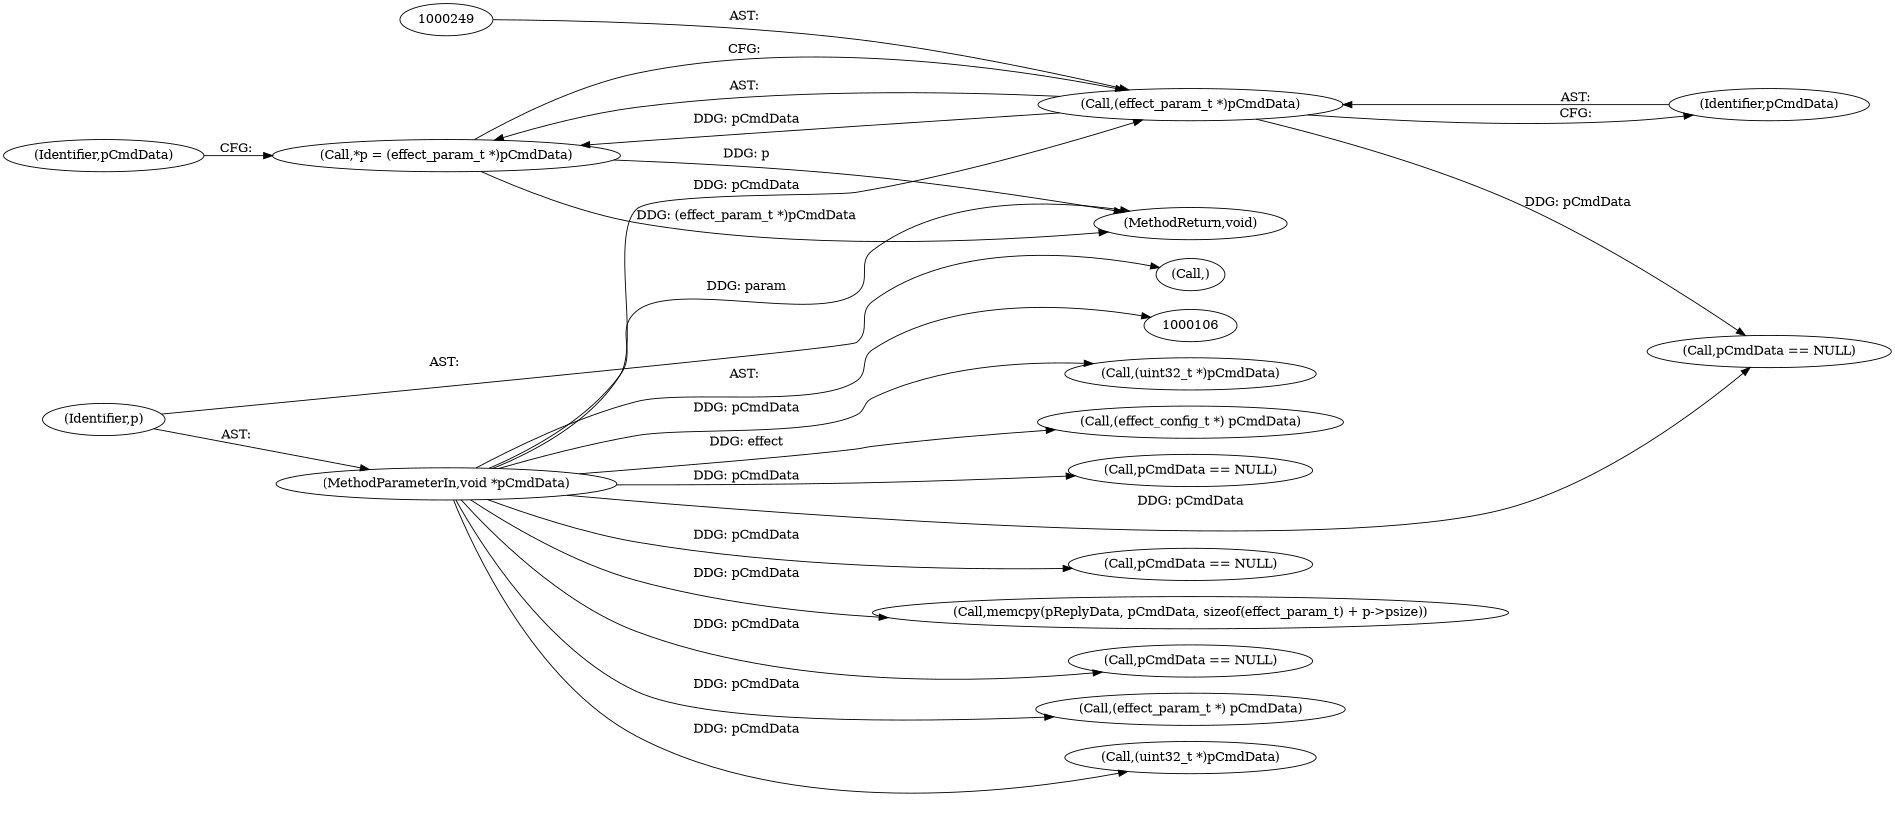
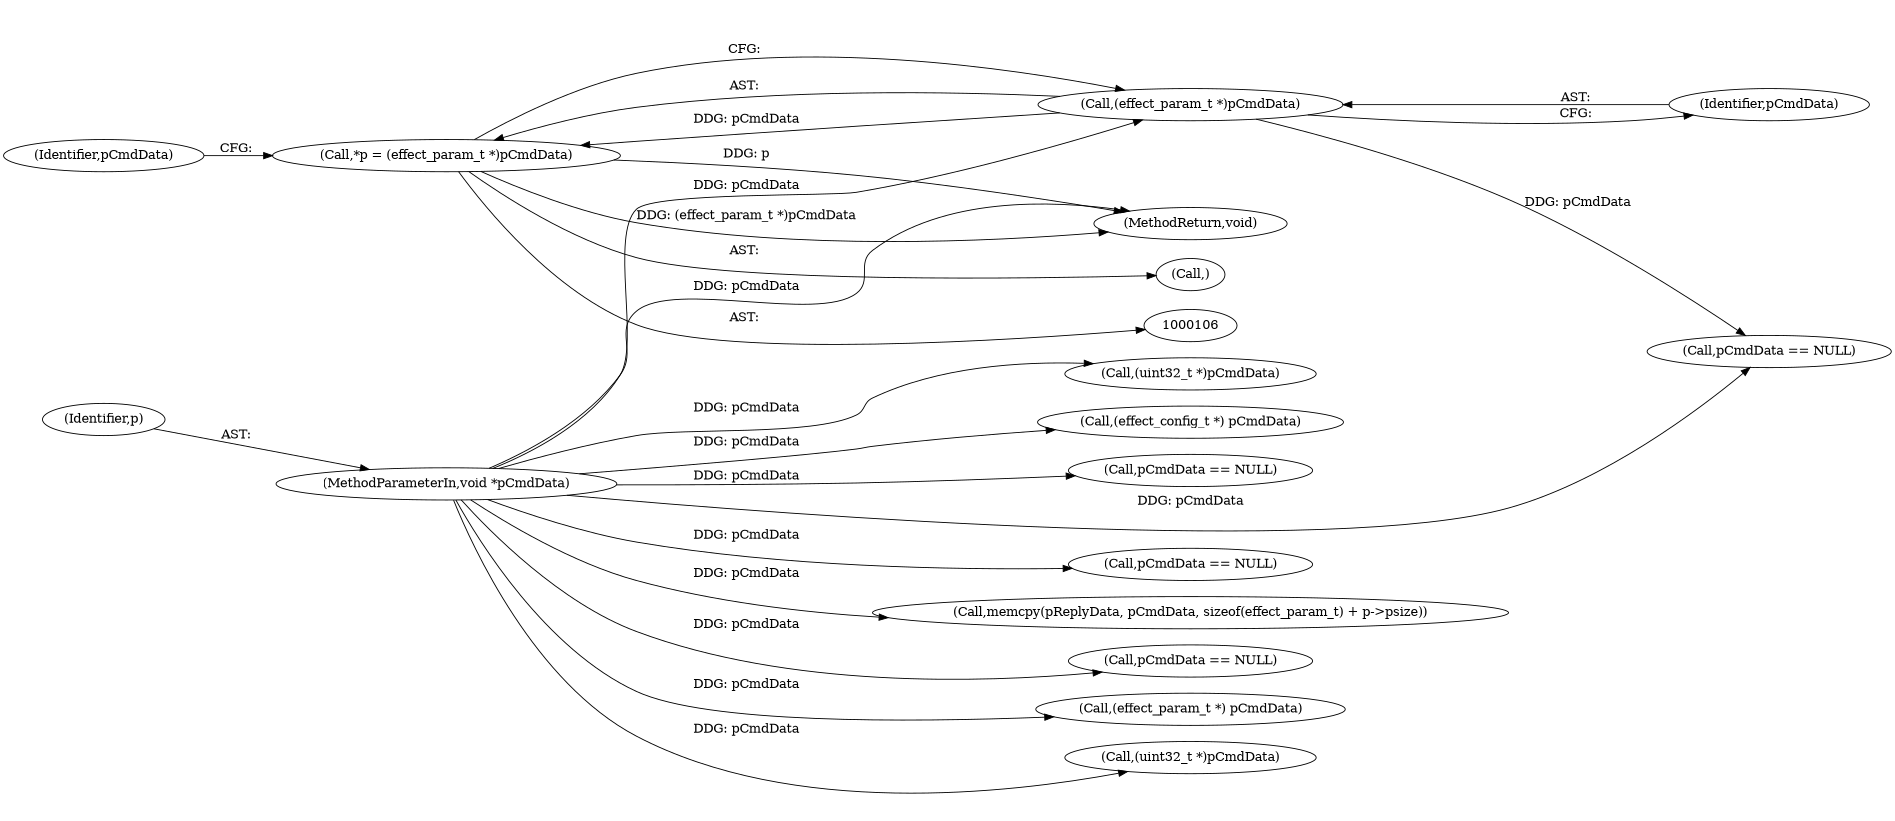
node "1000249": removed
edge "(MethodParameterIn,void *pCmdData)" -> "(MethodReturn,void)": label "DDG: param" -> "DDG: pCmdData"
edge "(Identifier,p)" -> "(Call,)": now "(Call,*p = (effect_param_t *)pCmdData)" -> "(Call,)"
edge "(MethodParameterIn,void *pCmdData)" -> "1000106": now "(Call,*p = (effect_param_t *)pCmdData)" -> "1000106"
edge "(MethodParameterIn,void *pCmdData)" -> "(Call,(effect_config_t *) pCmdData)": label "DDG: effect" -> "DDG: pCmdData"
